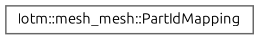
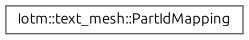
node "Iotm::mesh_mesh::PartIdMapping": label "Iotm::mesh_mesh::PartIdMapping" -> "Iotm::text_mesh::PartIdMapping"
